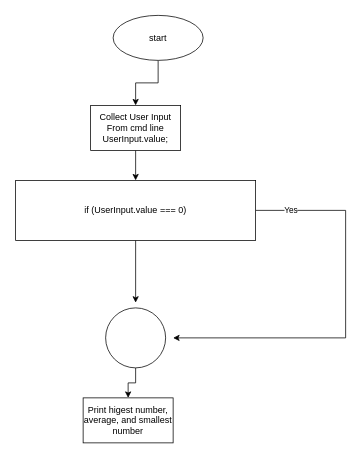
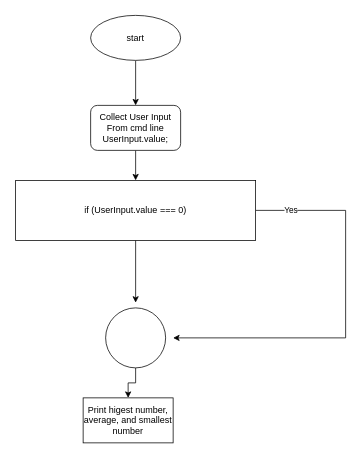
node "start": moved (158, 38) -> (135, 38)
node "Collect User Input From cmd line UserInput.value;": shape rectangle -> rounded rectangle
